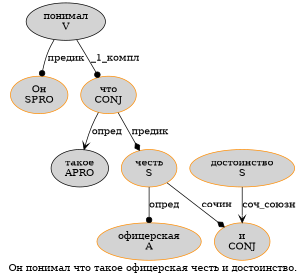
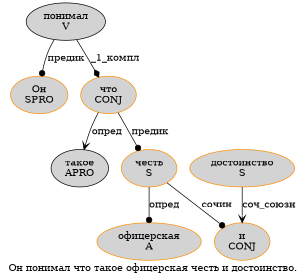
edge "понимал V" -> "что CONJ": arrowhead dot -> diamond
edge "что CONJ" -> "честь S": arrowhead diamond -> dot
edge "честь S" -> "и CONJ": arrowhead diamond -> dot
